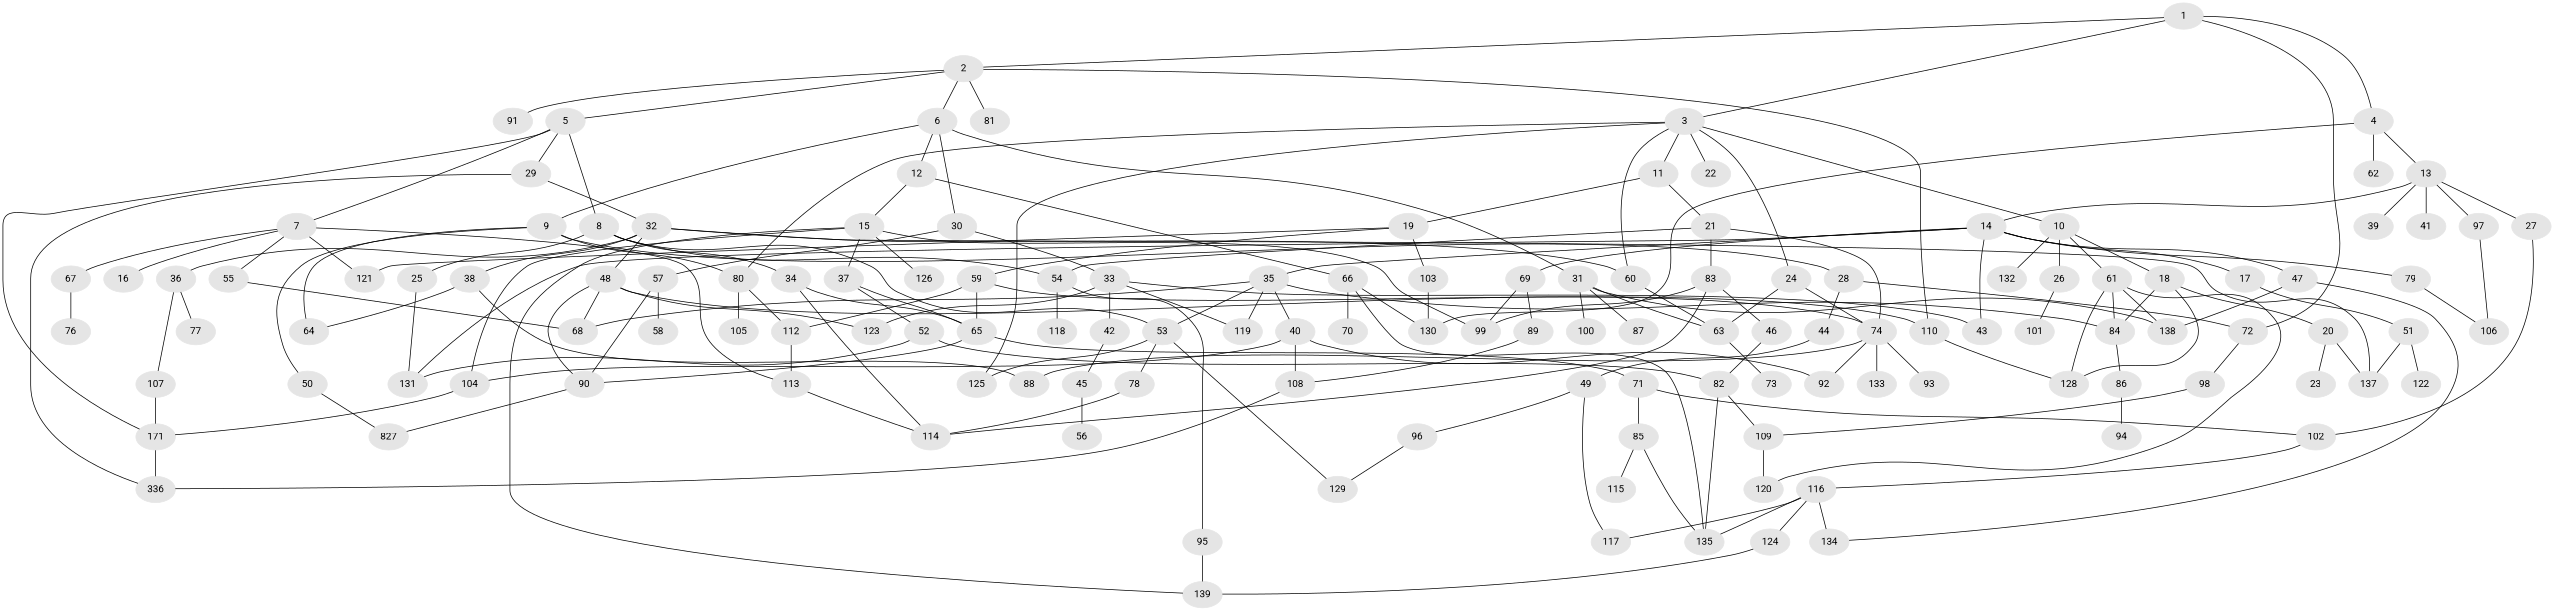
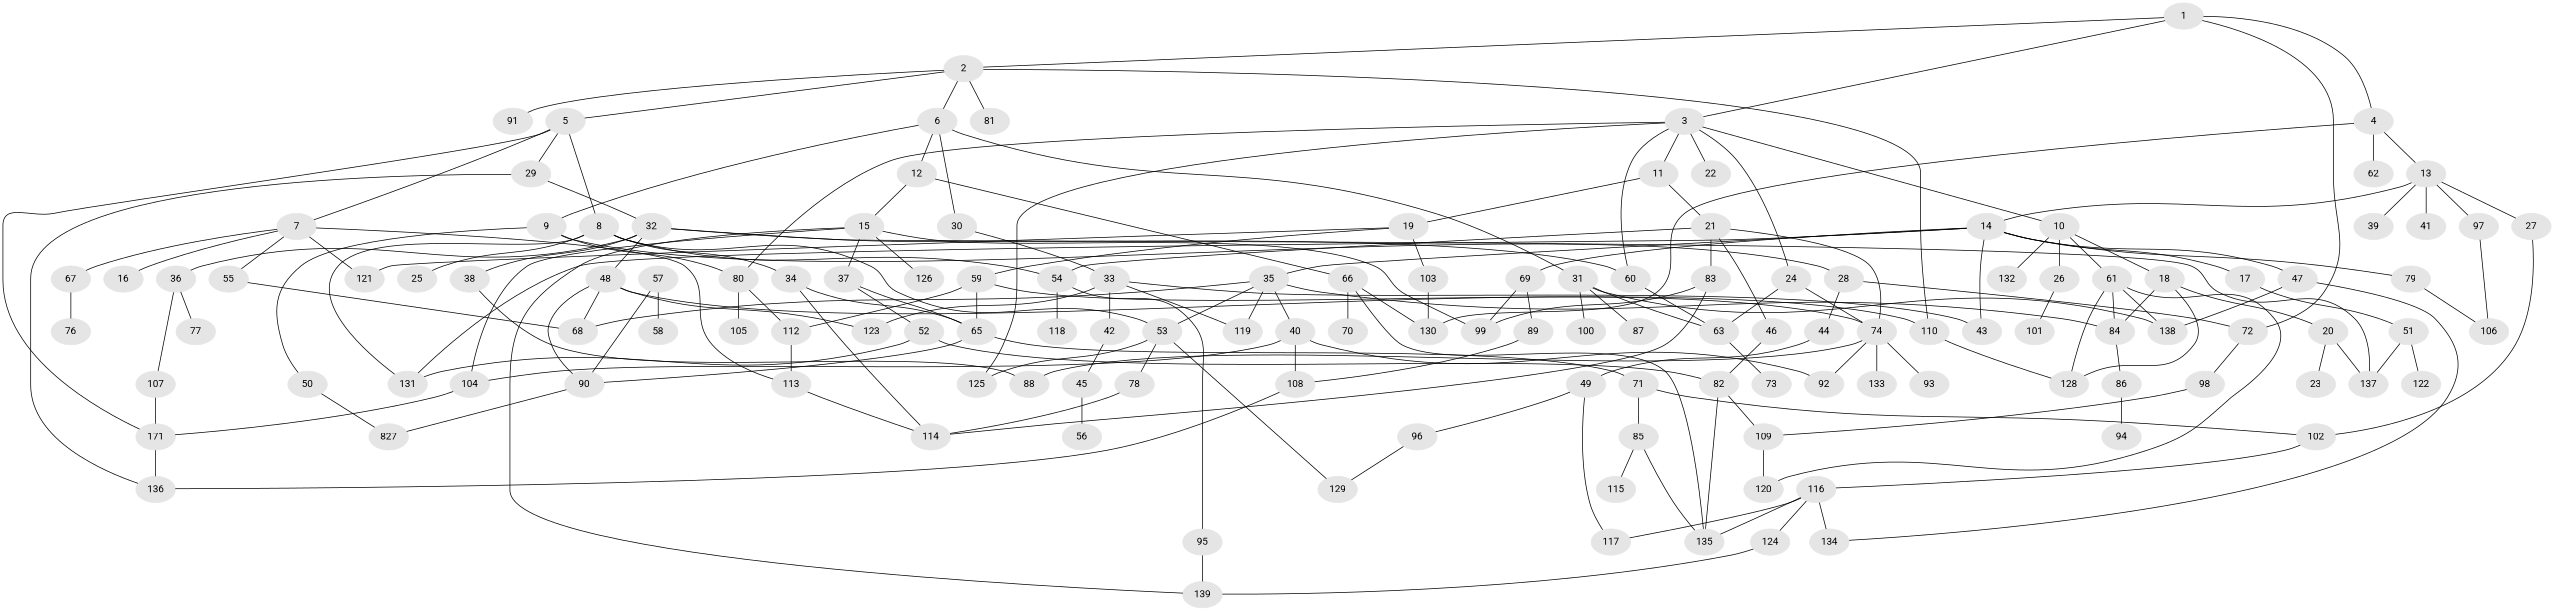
edge "30" -- "57": removed
edge "83" -- "46": now "21" -- "46"
node "64": removed
edge "25" -- "131": now "8" -- "131"
node "336": label "336" -> "136"
